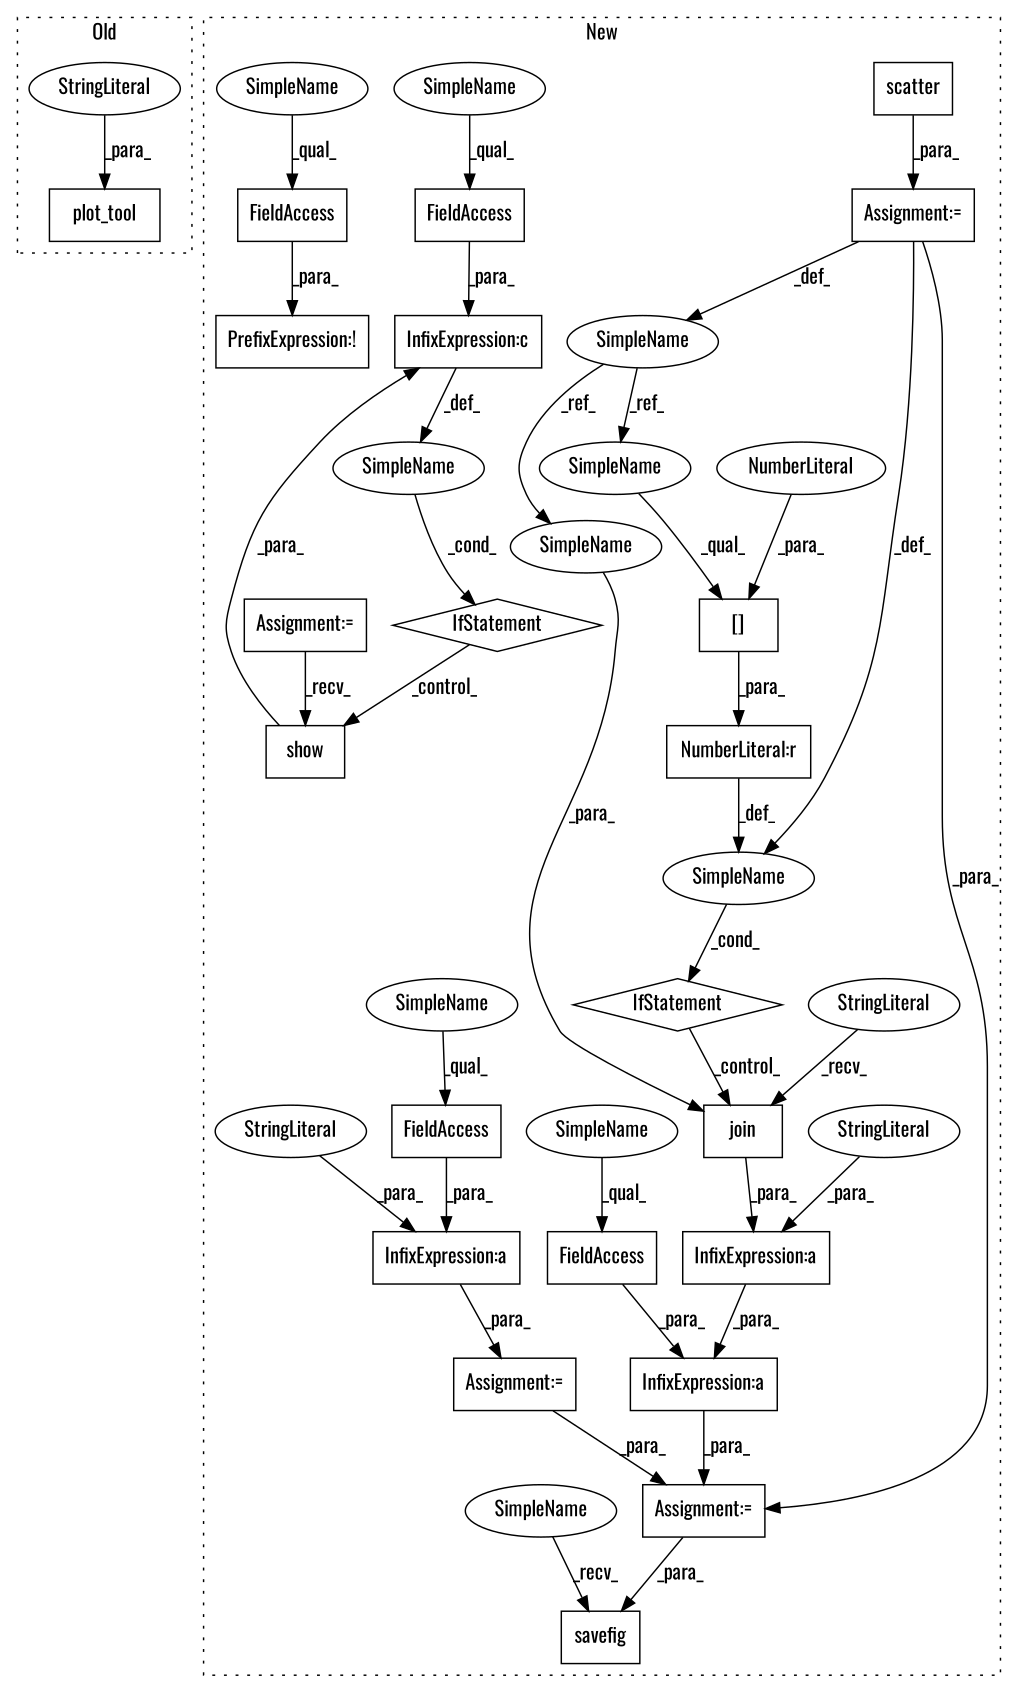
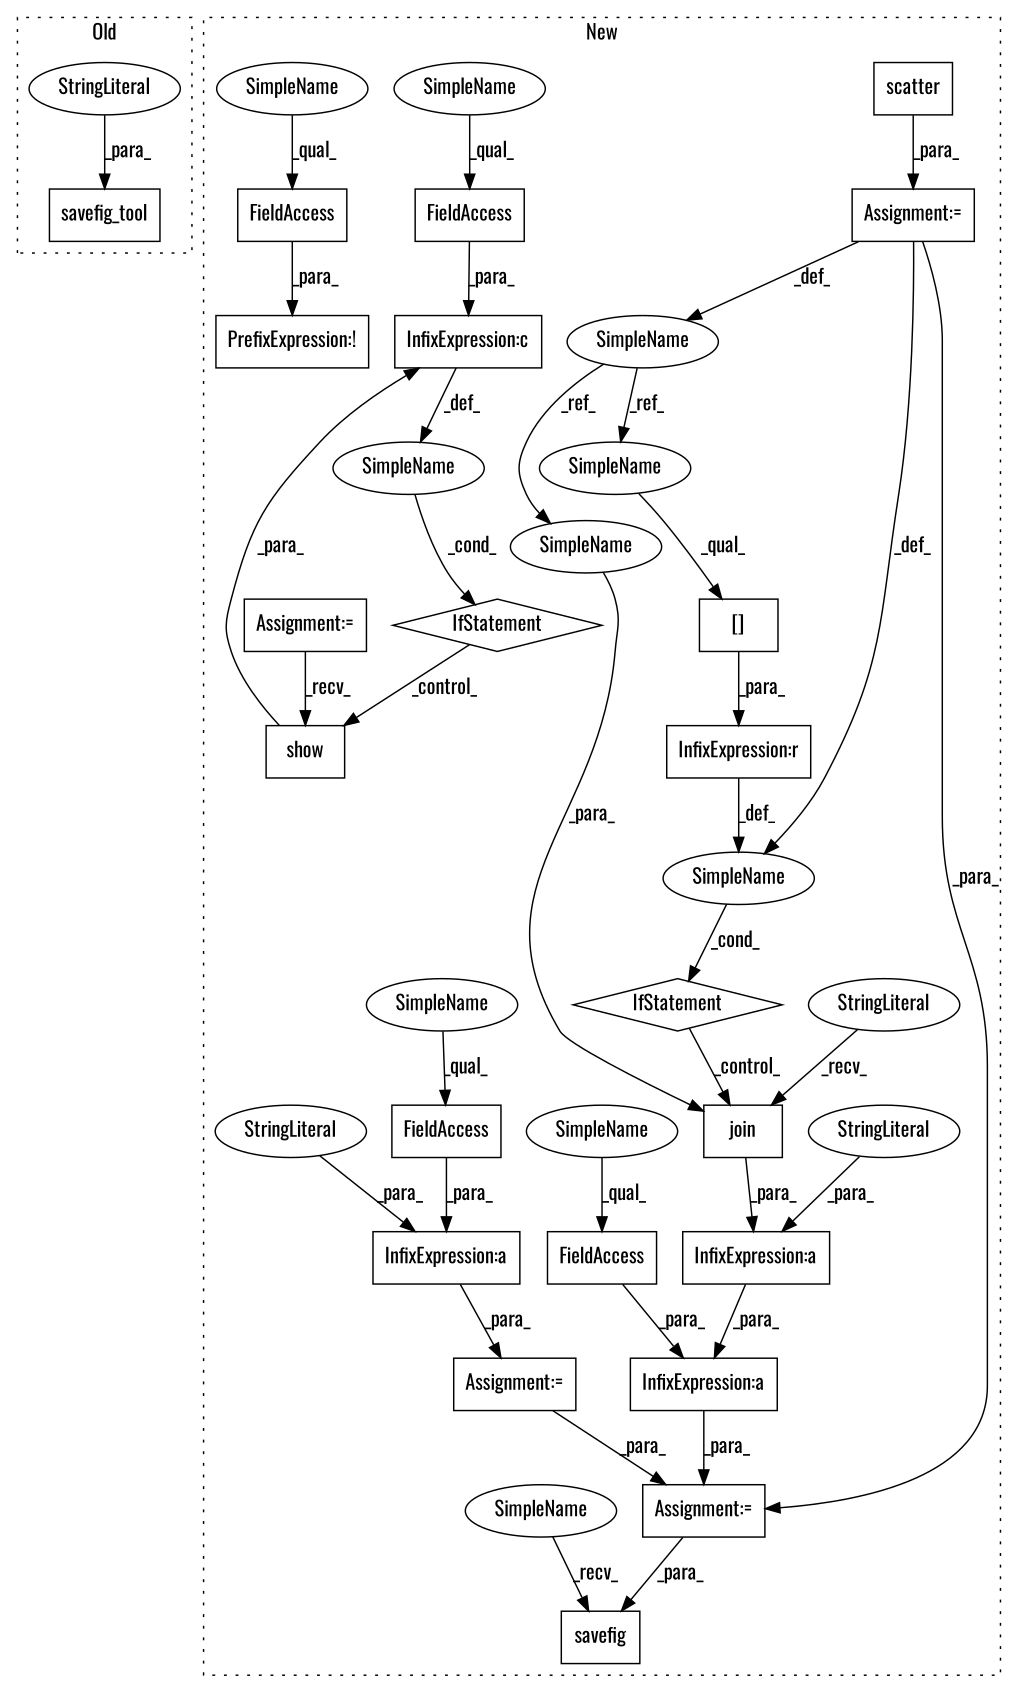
node "plot_tool": label "plot_tool" -> "savefig_tool"
node "NumberLiteral": removed
node "NumberLiteral:r": label "NumberLiteral:r" -> "InfixExpression:r"
